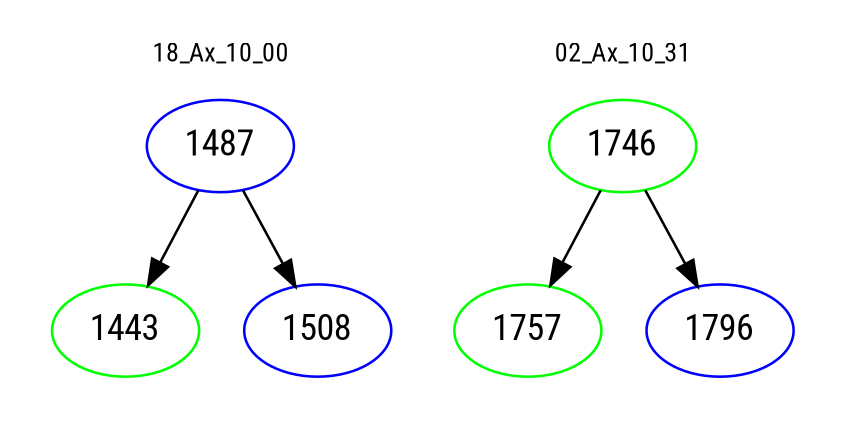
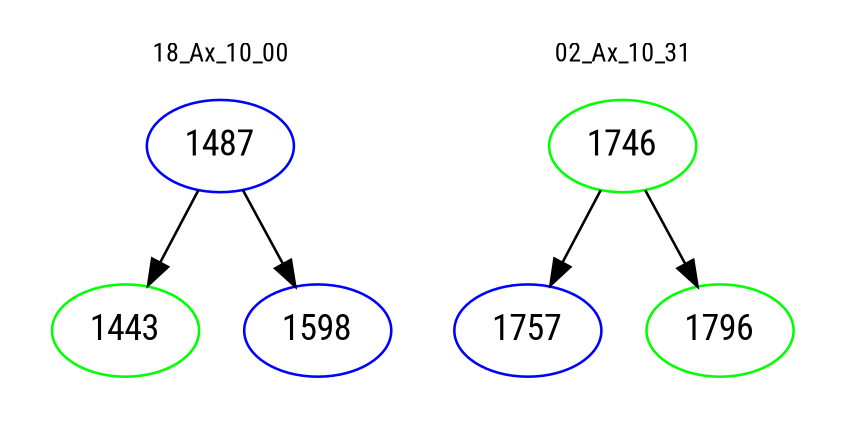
node "1508": label "1508" -> "1598"
node "1757": color green -> blue
node "1796": color blue -> green
